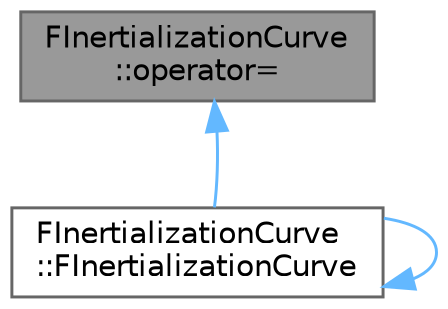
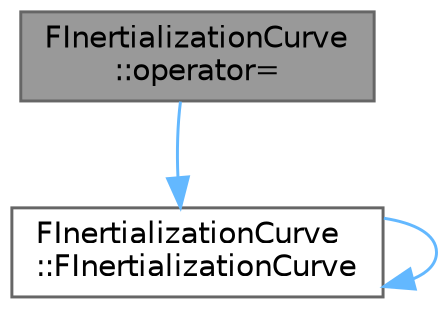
edge "FInertializationCurve ::FInertializationCurve" -> "FInertializationCurve ::operator=": reversed
